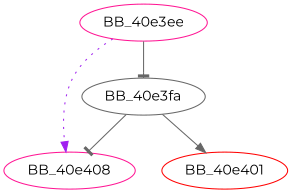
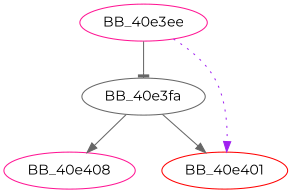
edge "BB_40e3ee" -> "BB_40e408": now "BB_40e3ee" -> "BB_40e401"
edge "BB_40e3fa" -> "BB_40e408": arrowhead tee -> normal
